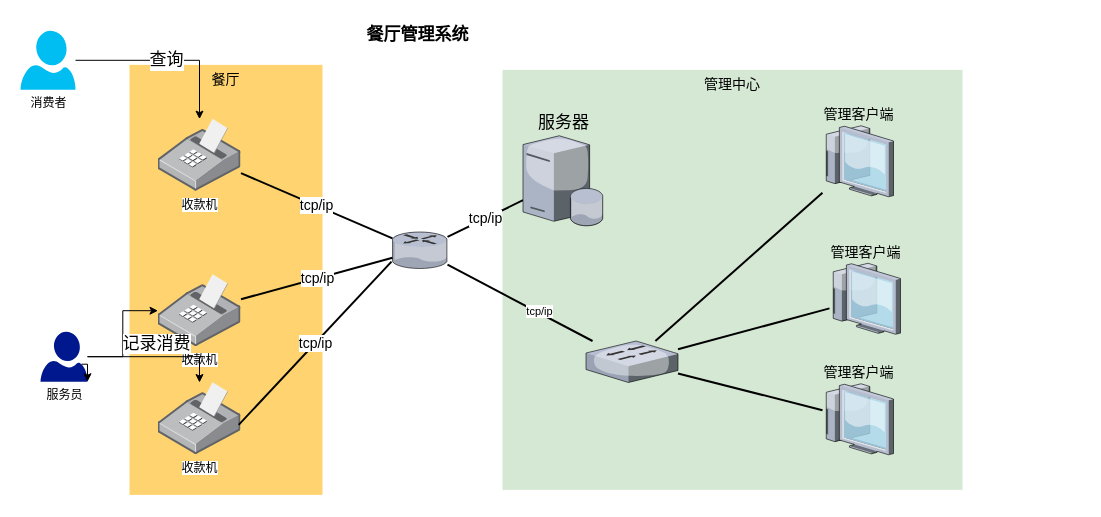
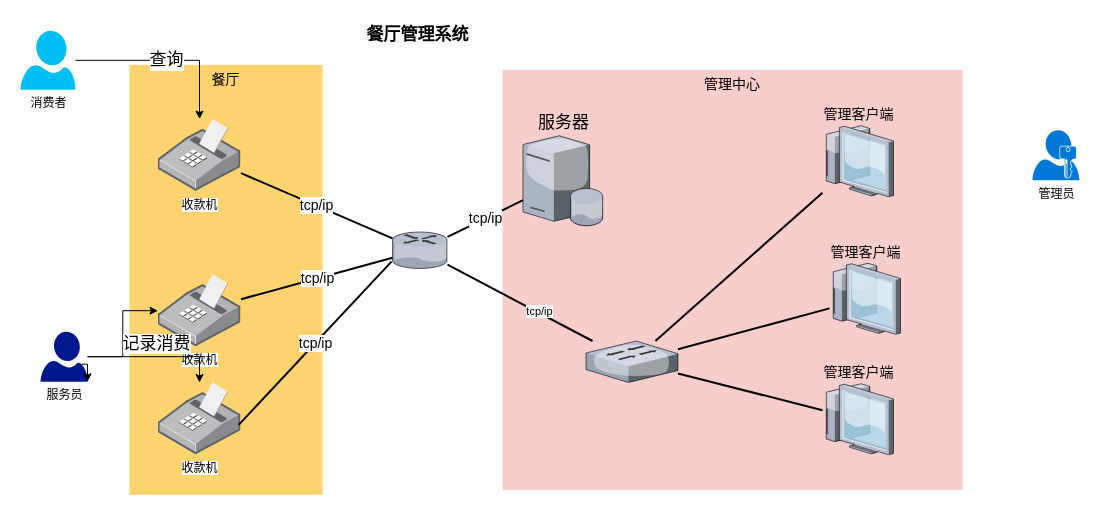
node "管理员": added
node "管理中心": fillcolor #d5e8d4 -> #f8cecc
